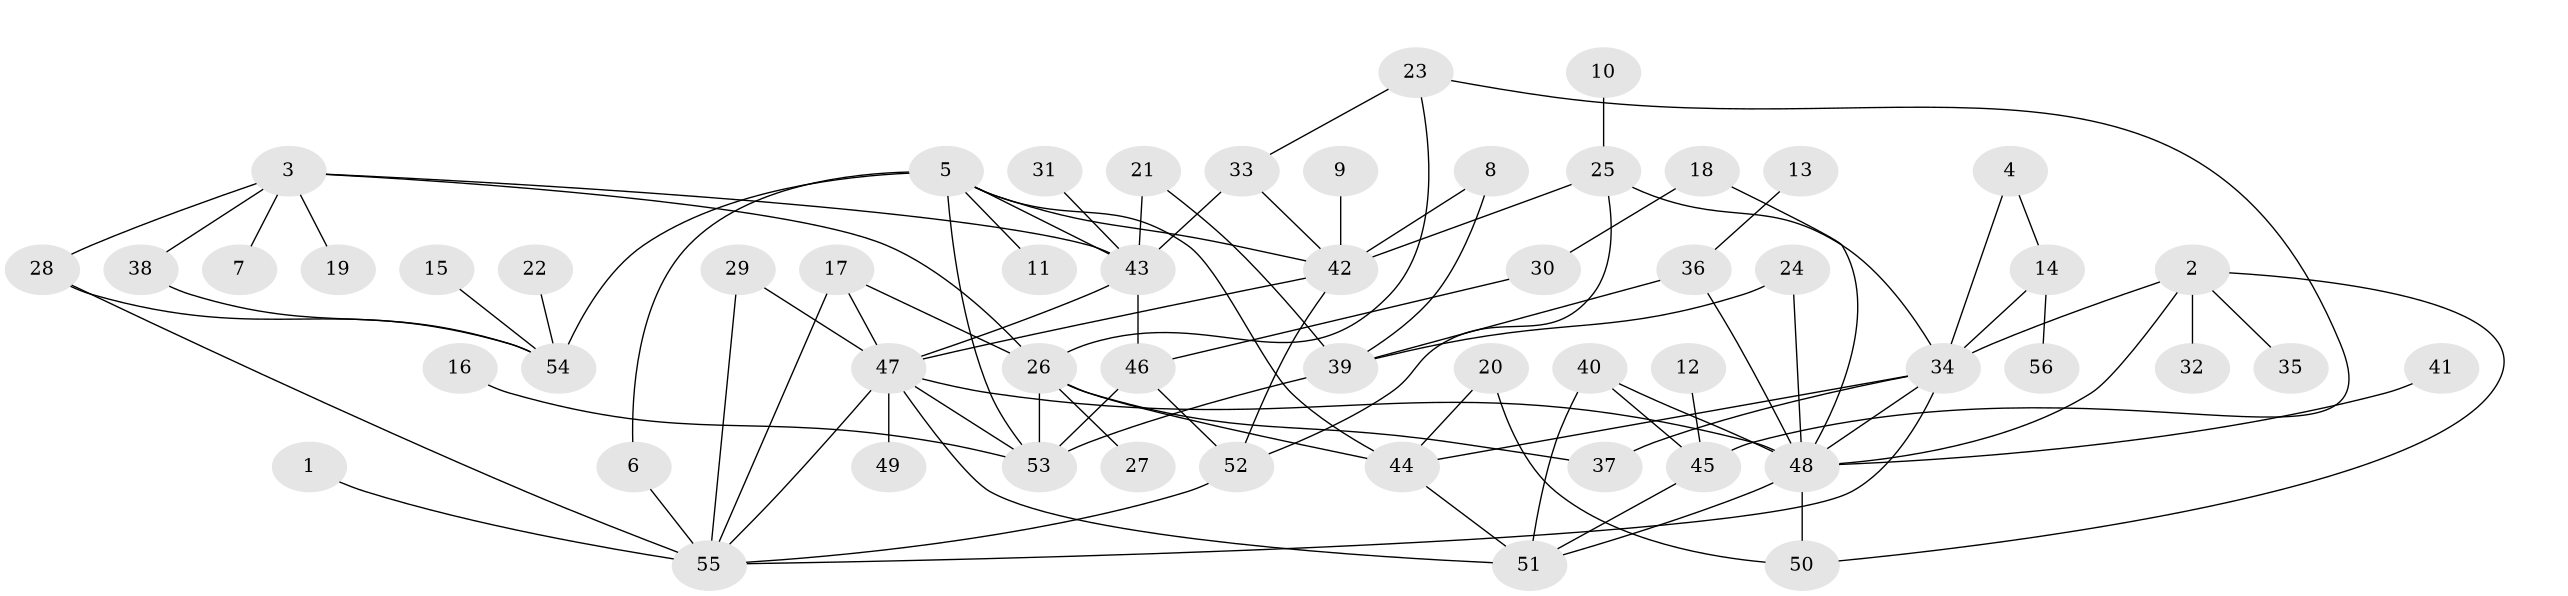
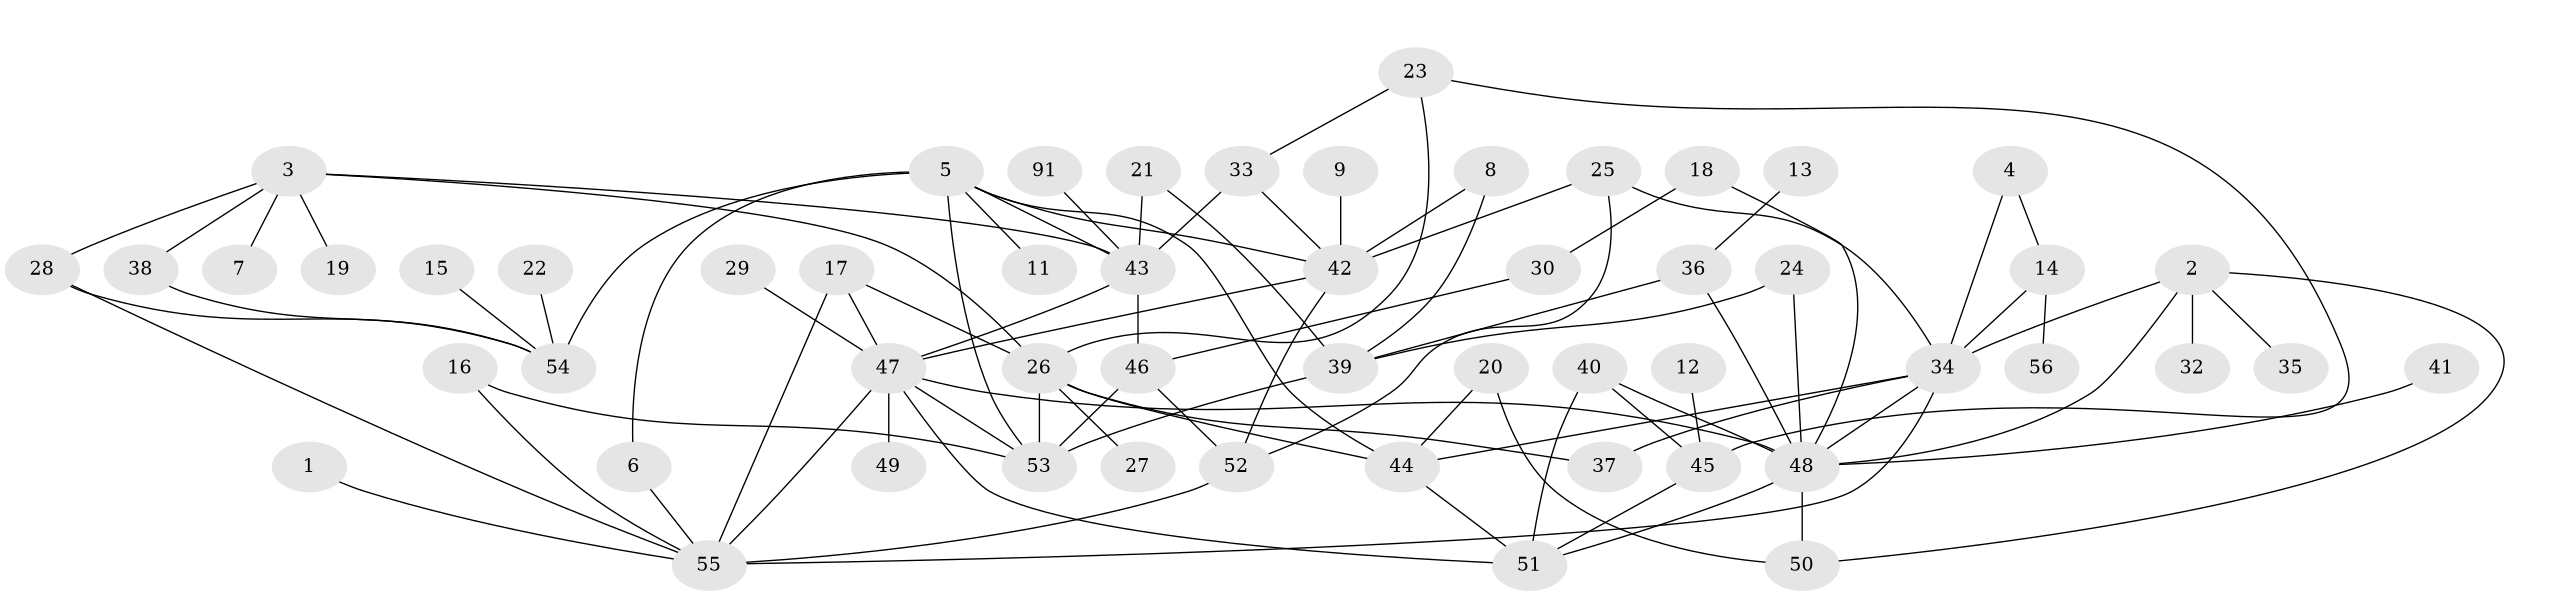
node "10": removed
node "31": label "31" -> "91"
edge "29" -- "55": now "16" -- "55"
